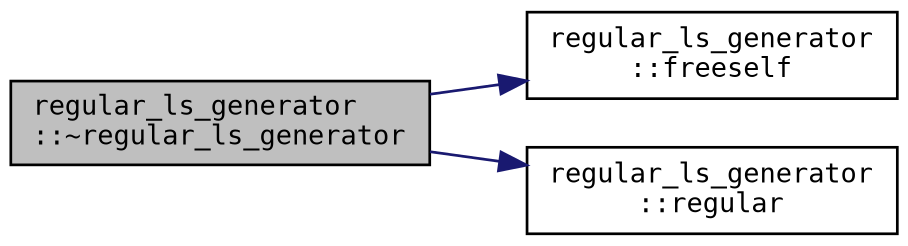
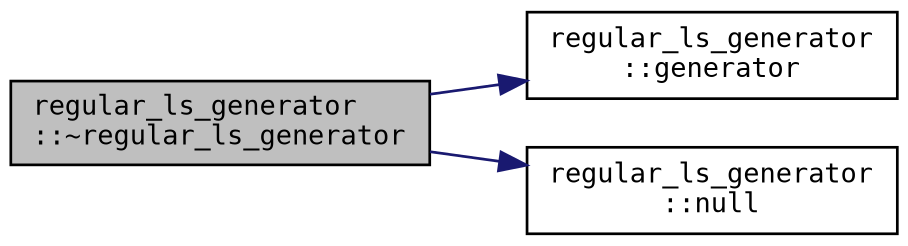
node "regular_ls_generator ::freeself": label "regular_ls_generator ::freeself" -> "regular_ls_generator ::generator"
node "regular_ls_generator ::regular": label "regular_ls_generator ::regular" -> "regular_ls_generator ::null"
